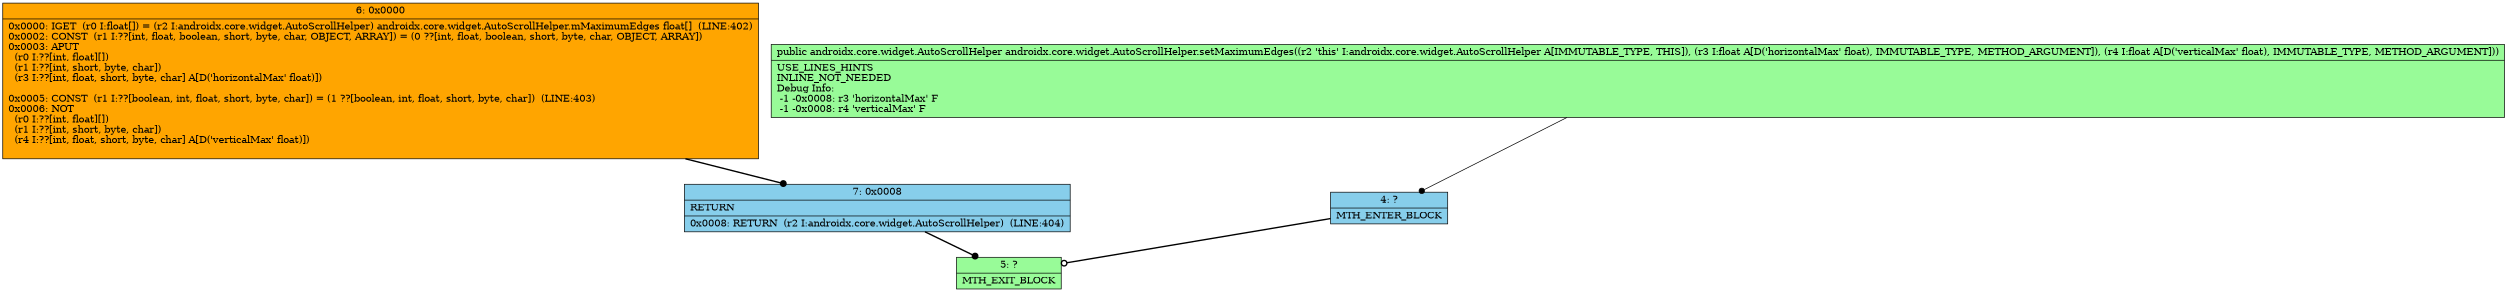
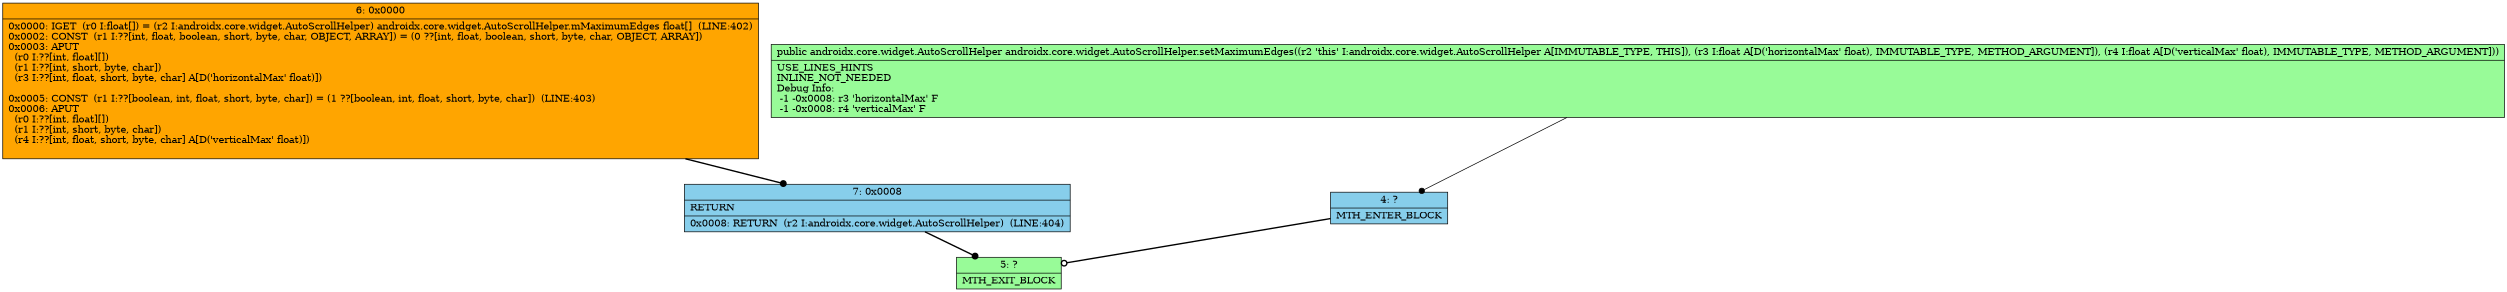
node "6: 0x0000": text "0x0006: NOT" -> "0x0006: APUT"
